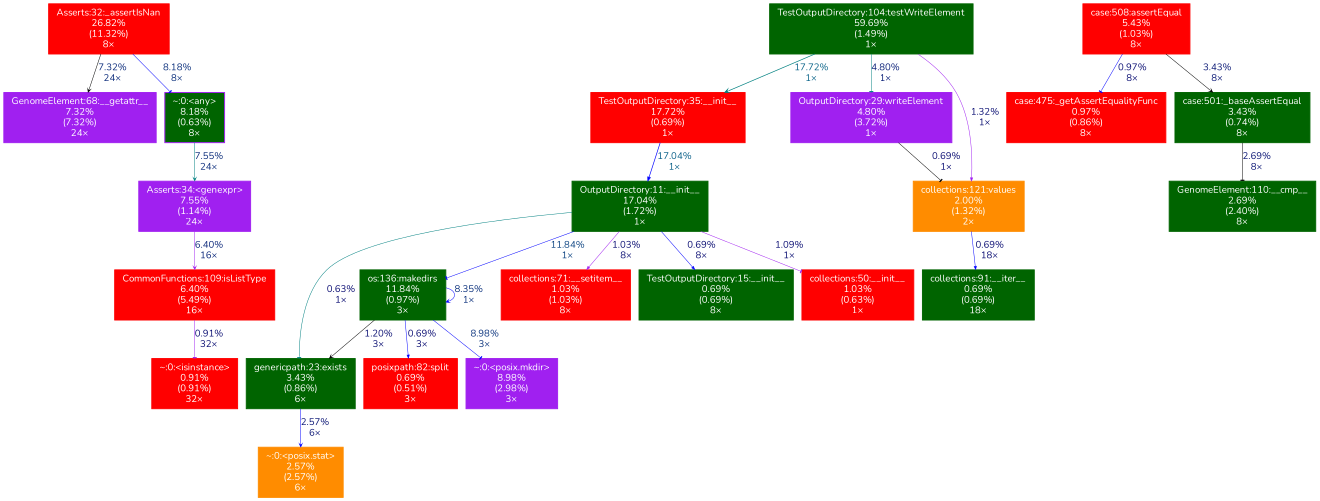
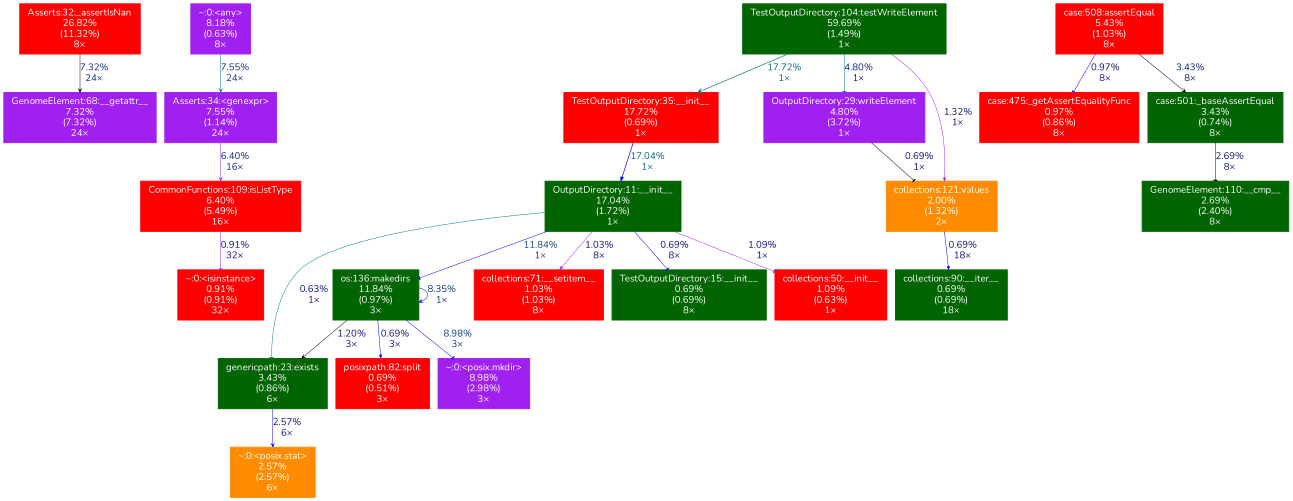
edge "Asserts:32:_assertIsNan 26.82% (11.32%) 8×" -> "~:0:<any> 8.18% (0.63%) 8×": removed, label "8.18% 8×"
node "~:0:<any> 8.18% (0.63%) 8×": fillcolor darkgreen -> purple
edge "OutputDirectory:11:__init__ 17.04% (1.72%) 1×" -> "TestOutputDirectory:15:__init__ 0.69% (0.69%) 8×": arrowhead normal -> tee
node "collections:50:__init__ 1.03% (0.63%) 1×": label "collections:50:__init__ 1.03% (0.63%) 1×" -> "collections:50:__init__ 1.09% (0.63%) 1×"
node "collections:91:__iter__ 0.69% (0.69%) 18×": label "collections:91:__iter__ 0.69% (0.69%) 18×" -> "collections:90:__iter__ 0.69% (0.69%) 18×"
